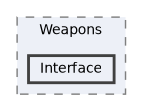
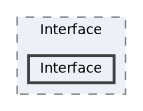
cluster "Weapons": label "Weapons" -> "Interface"
